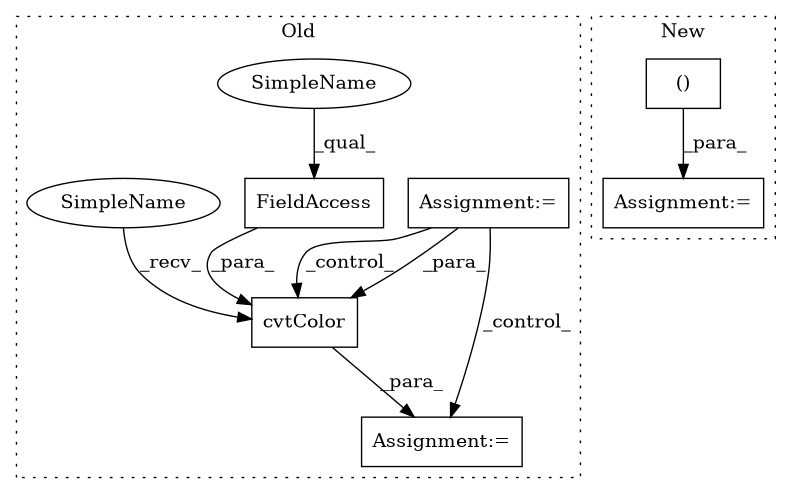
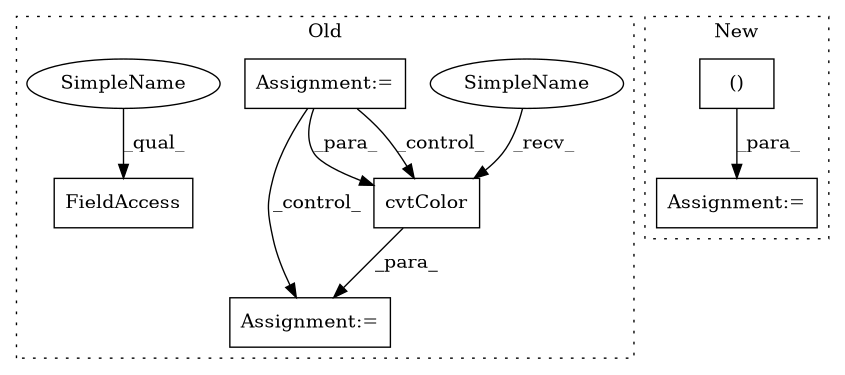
edge "FieldAccess" -> "cvtColor": removed, label "_para_"
